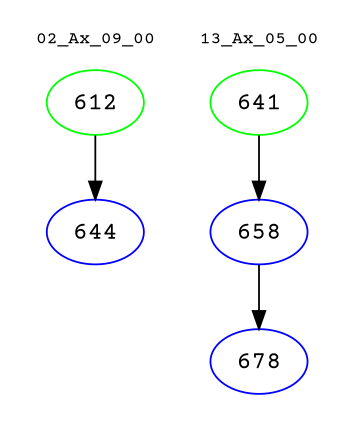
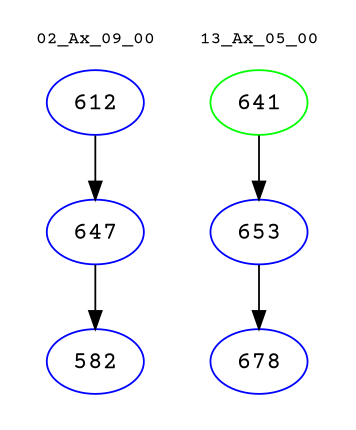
node "612": color green -> blue
node "644": label "644" -> "647"
node "658": label "658" -> "653"
node "582": added
